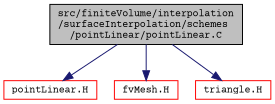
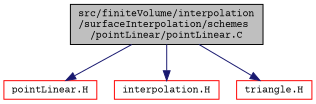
node "fvMesh.H": label "fvMesh.H" -> "interpolation.H"
